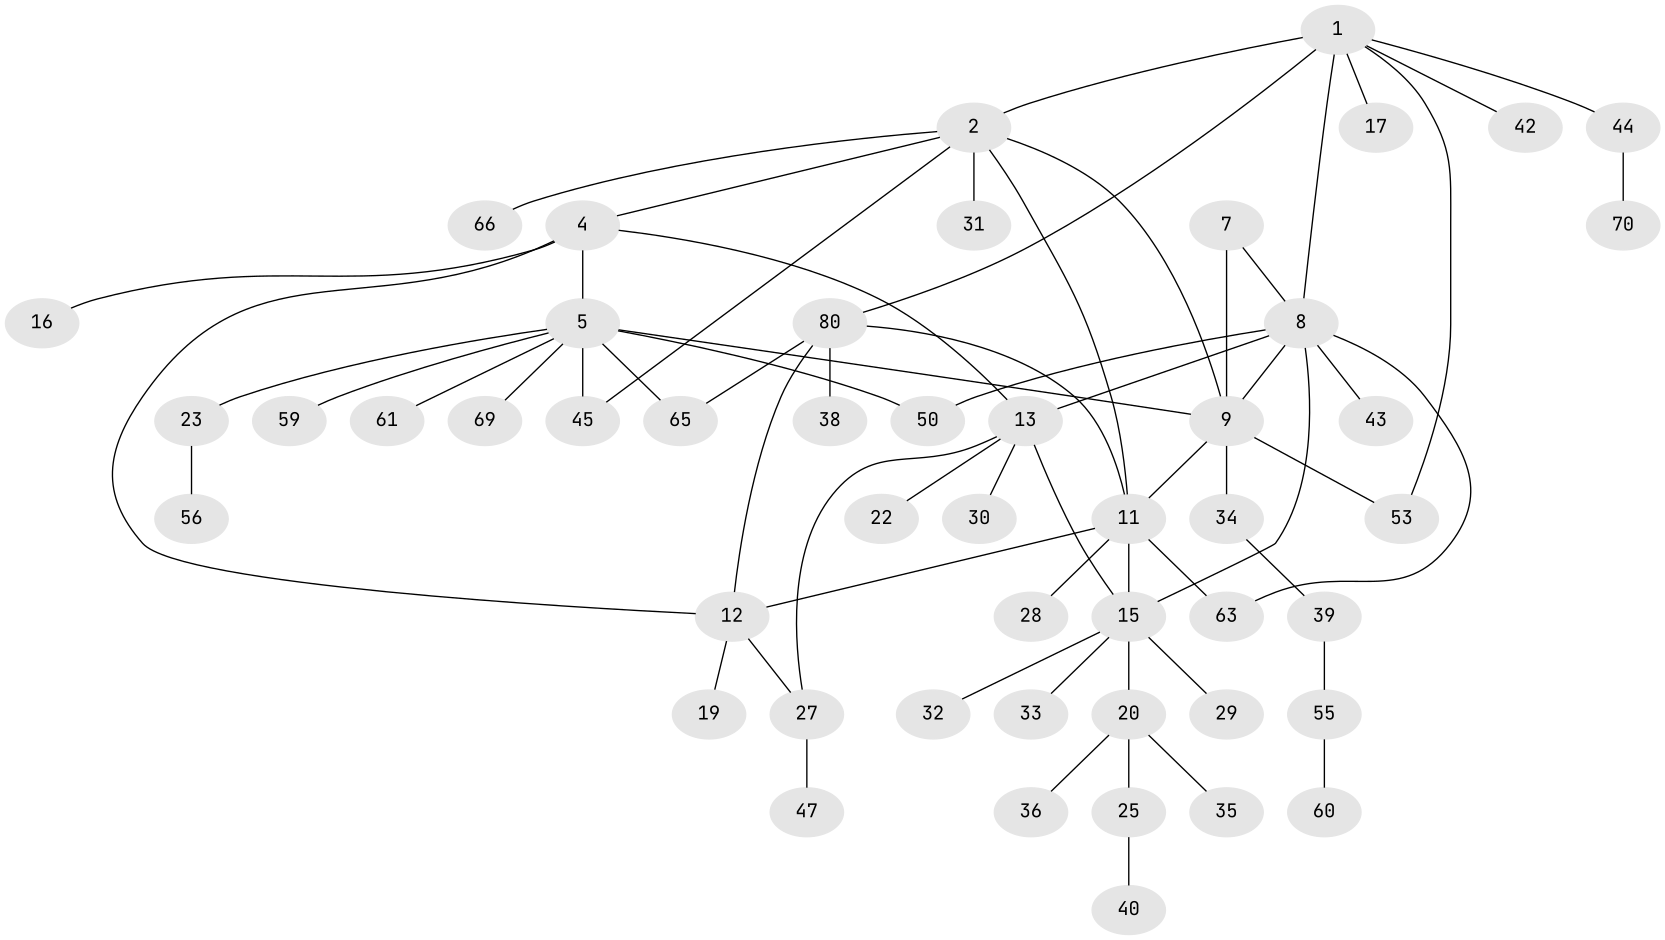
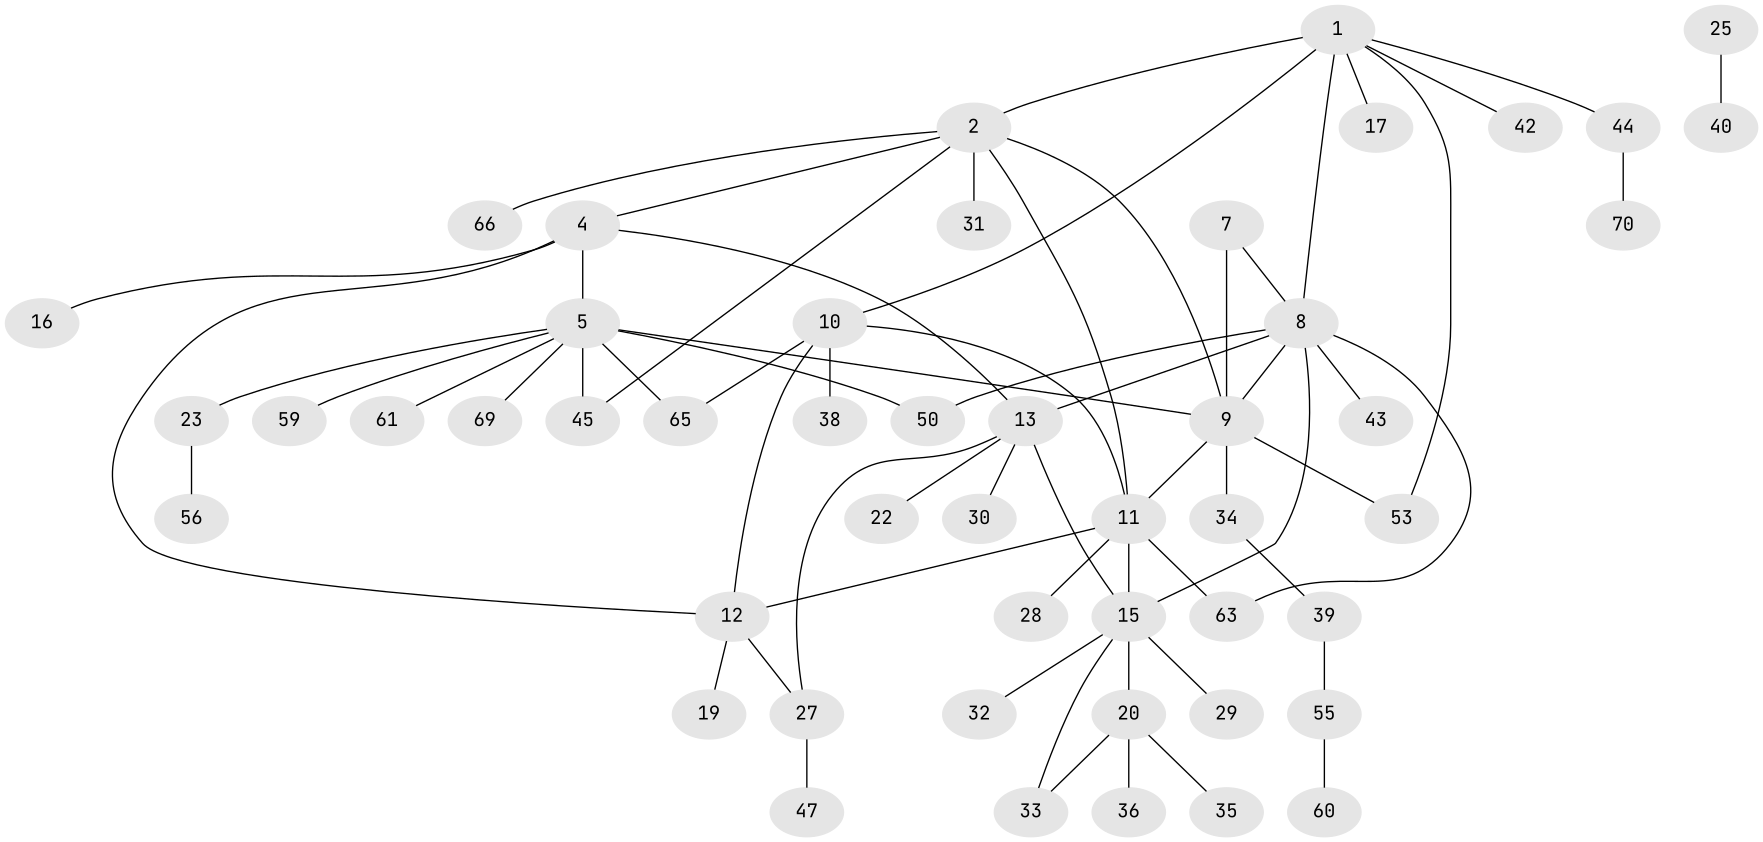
node "80": label "80" -> "10"
edge "20" -- "25": now "20" -- "33"
